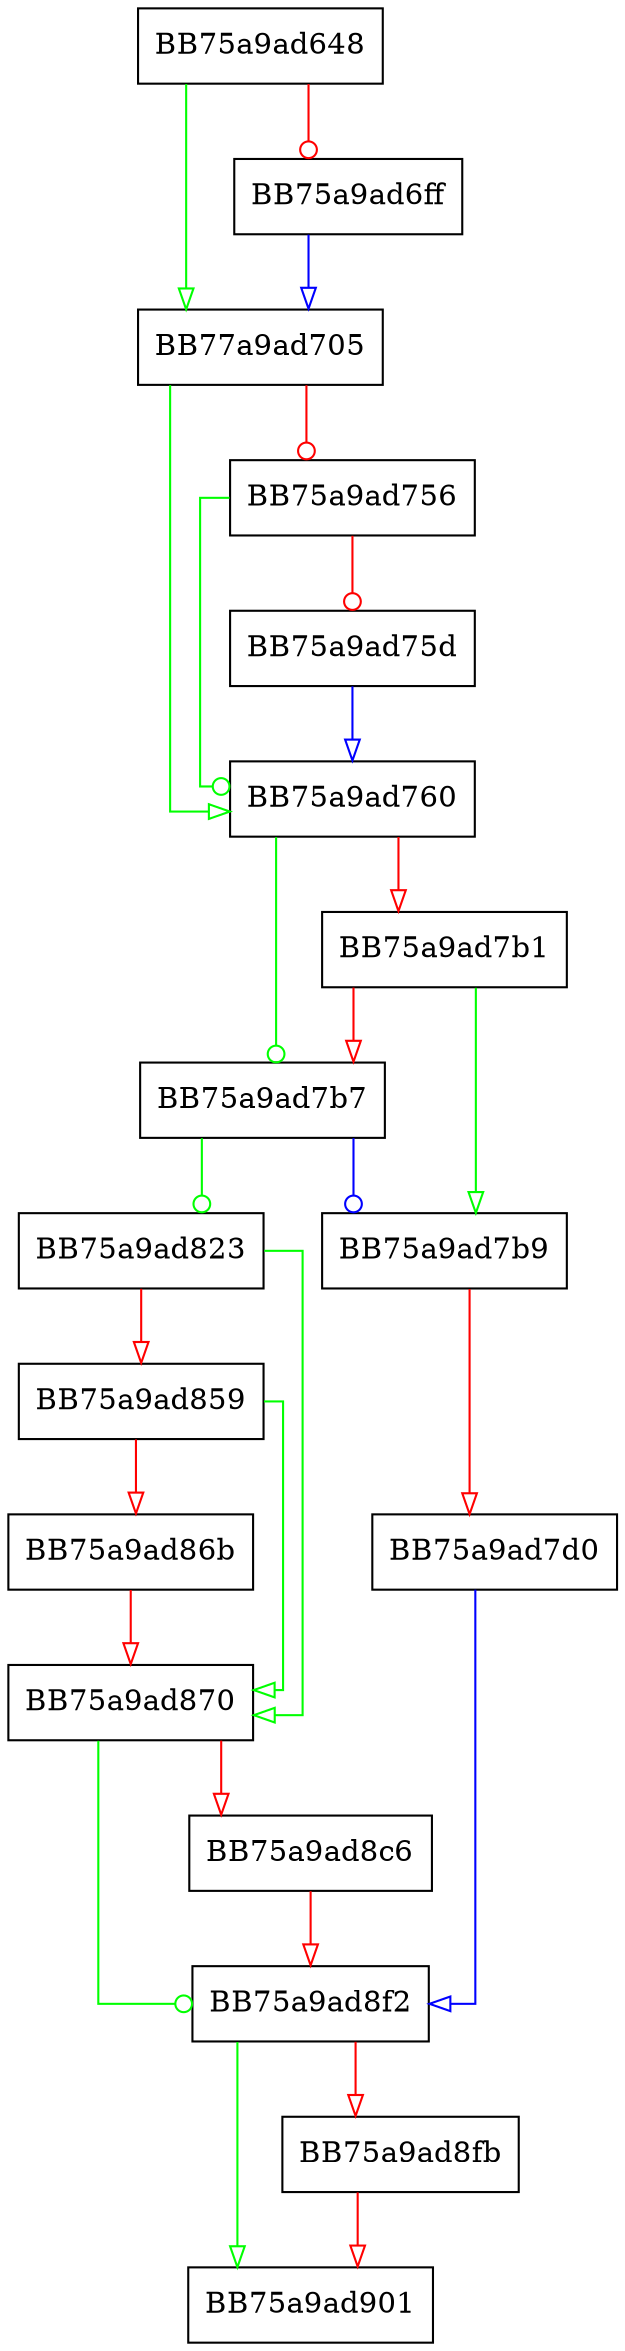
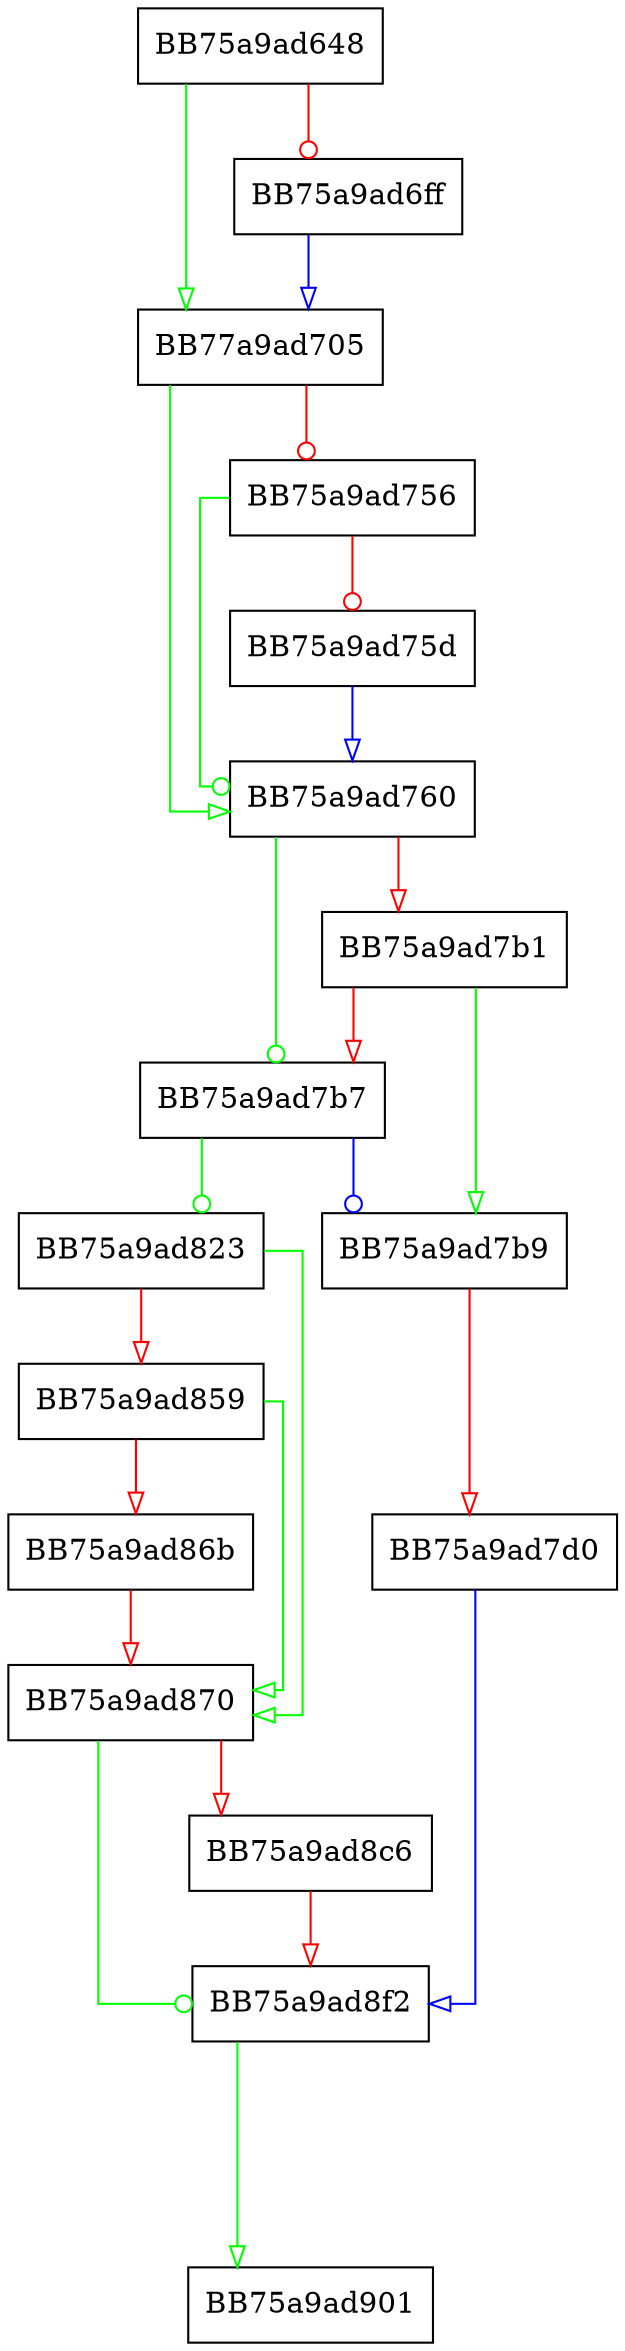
node "BB75a9ad8fb": removed
